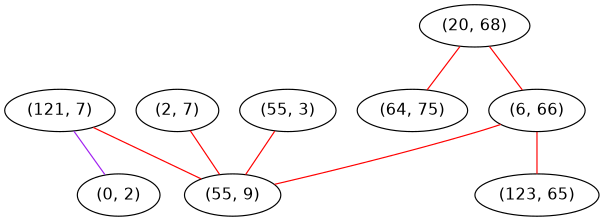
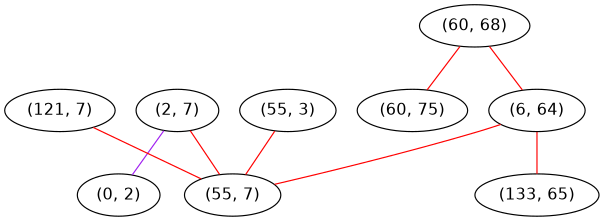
node "(20, 68)": label "(20, 68)" -> "(60, 68)"
node "(64, 75)": label "(64, 75)" -> "(60, 75)"
node "(6, 66)": label "(6, 66)" -> "(6, 64)"
edge "(121, 7)" -- "(0, 2)": now "(2, 7)" -- "(0, 2)"
node "(55, 9)": label "(55, 9)" -> "(55, 7)"
node "(123, 65)": label "(123, 65)" -> "(133, 65)"
